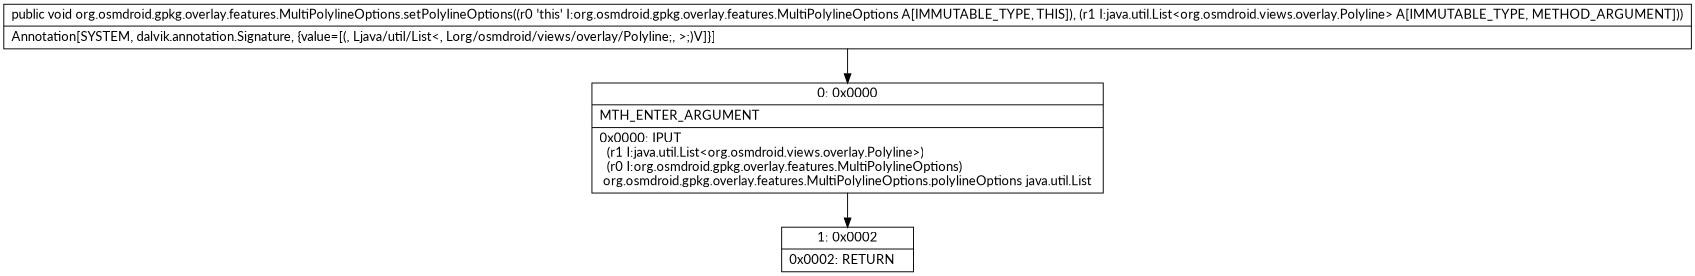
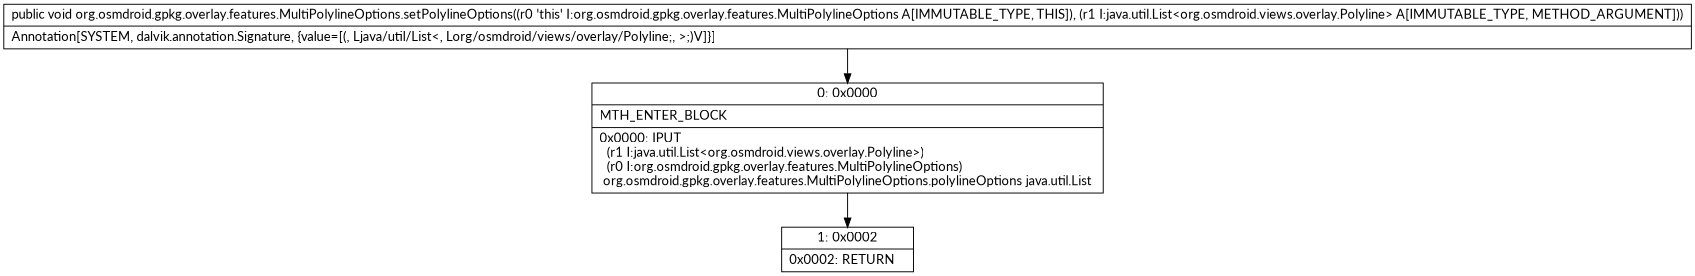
node "0: 0x0000": text "MTH_ENTER_ARGUMENT" -> "MTH_ENTER_BLOCK"
